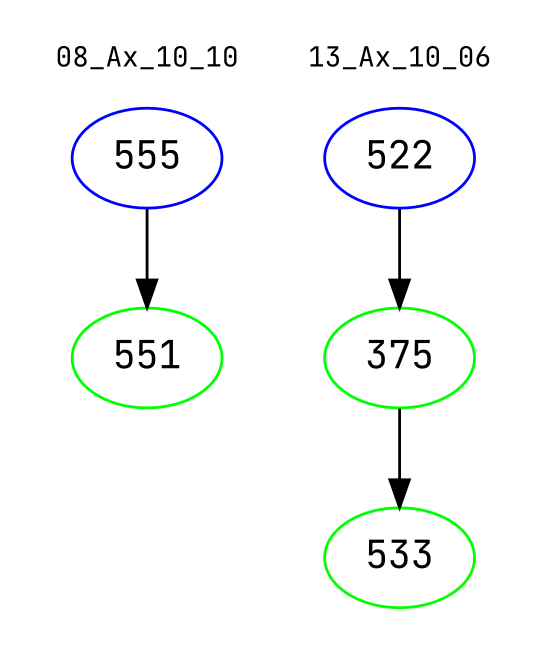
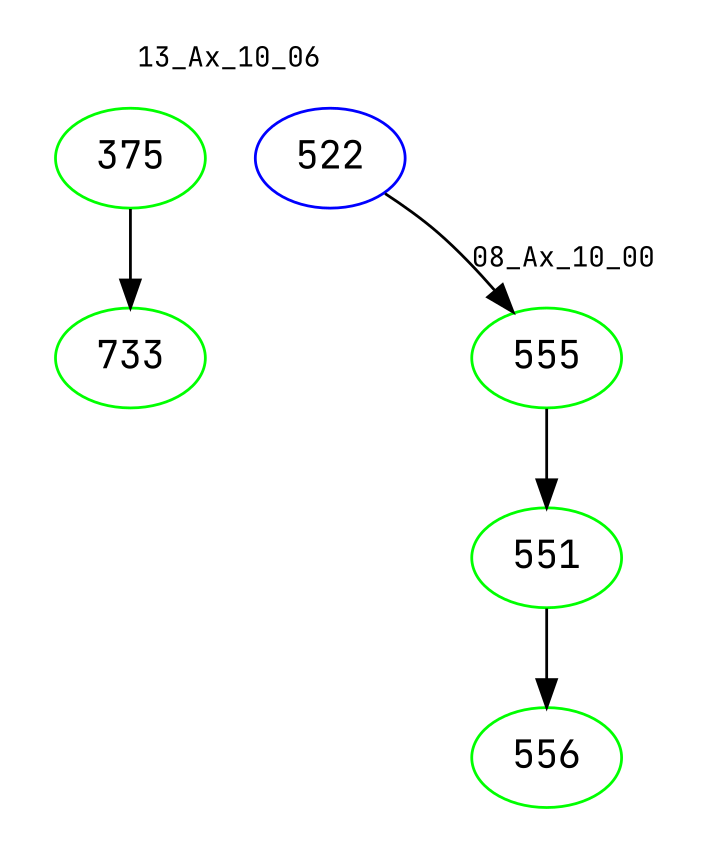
cluster "08_Ax_10_10": label "08_Ax_10_10" -> "08_Ax_10_00"
node "555": color blue -> green
edge "522" -> "375": now "522" -> "555"
node "533": label "533" -> "733"
node "556": added
